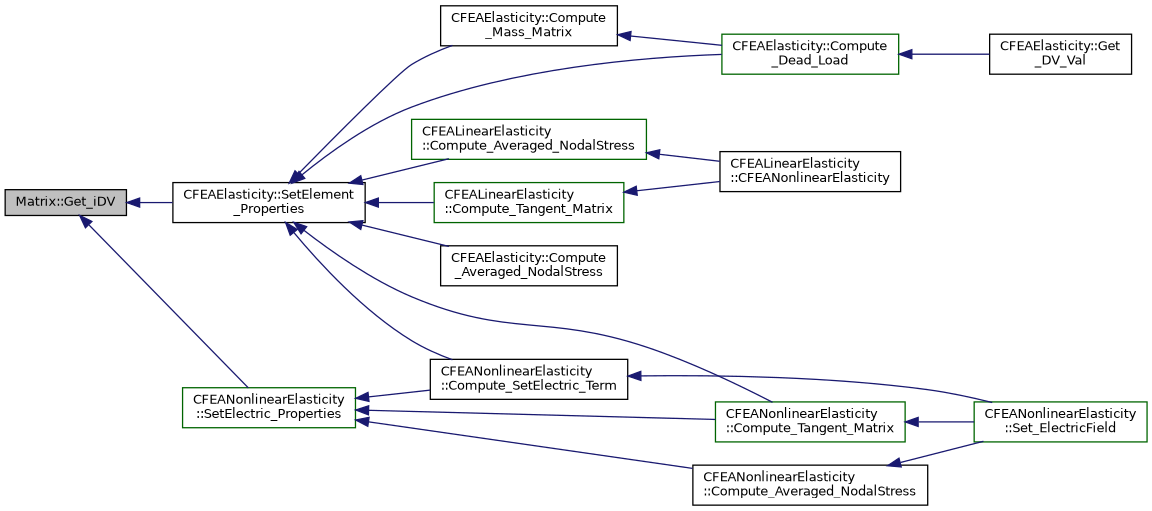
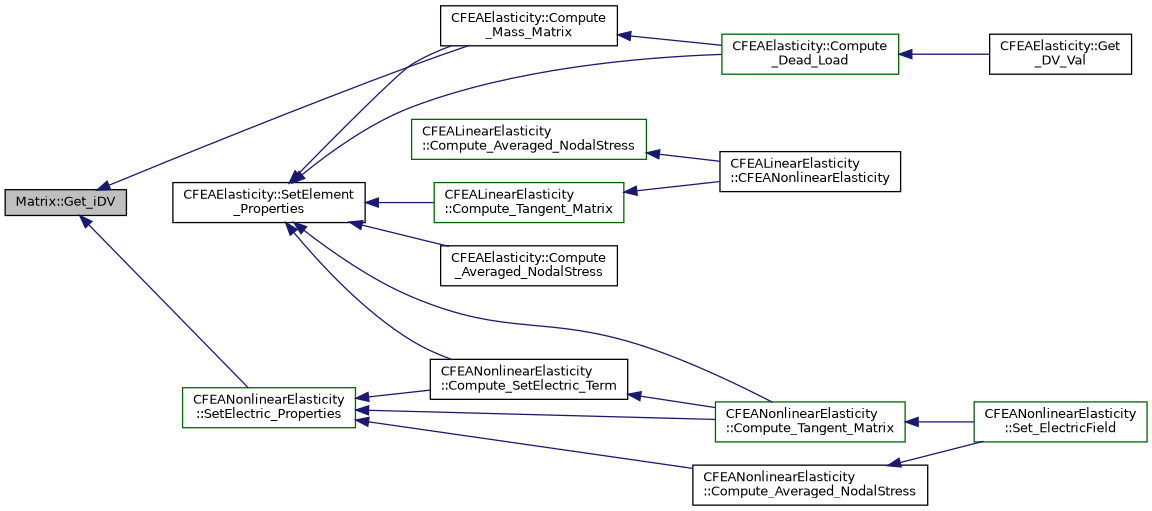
edge "CFEALinearElasticity ::Compute_Averaged_NodalStress" -> "CFEAElasticity::SetElement _Properties": removed
edge "CFEAElasticity::SetElement _Properties" -> "Matrix::Get_iDV": now "CFEAElasticity::Compute _Mass_Matrix" -> "Matrix::Get_iDV"
edge "CFEANonlinearElasticity ::Set_ElectricField" -> "CFEANonlinearElasticity ::Compute_SetElectric_Term": now "CFEANonlinearElasticity ::Compute_Tangent_Matrix" -> "CFEANonlinearElasticity ::Compute_SetElectric_Term"
